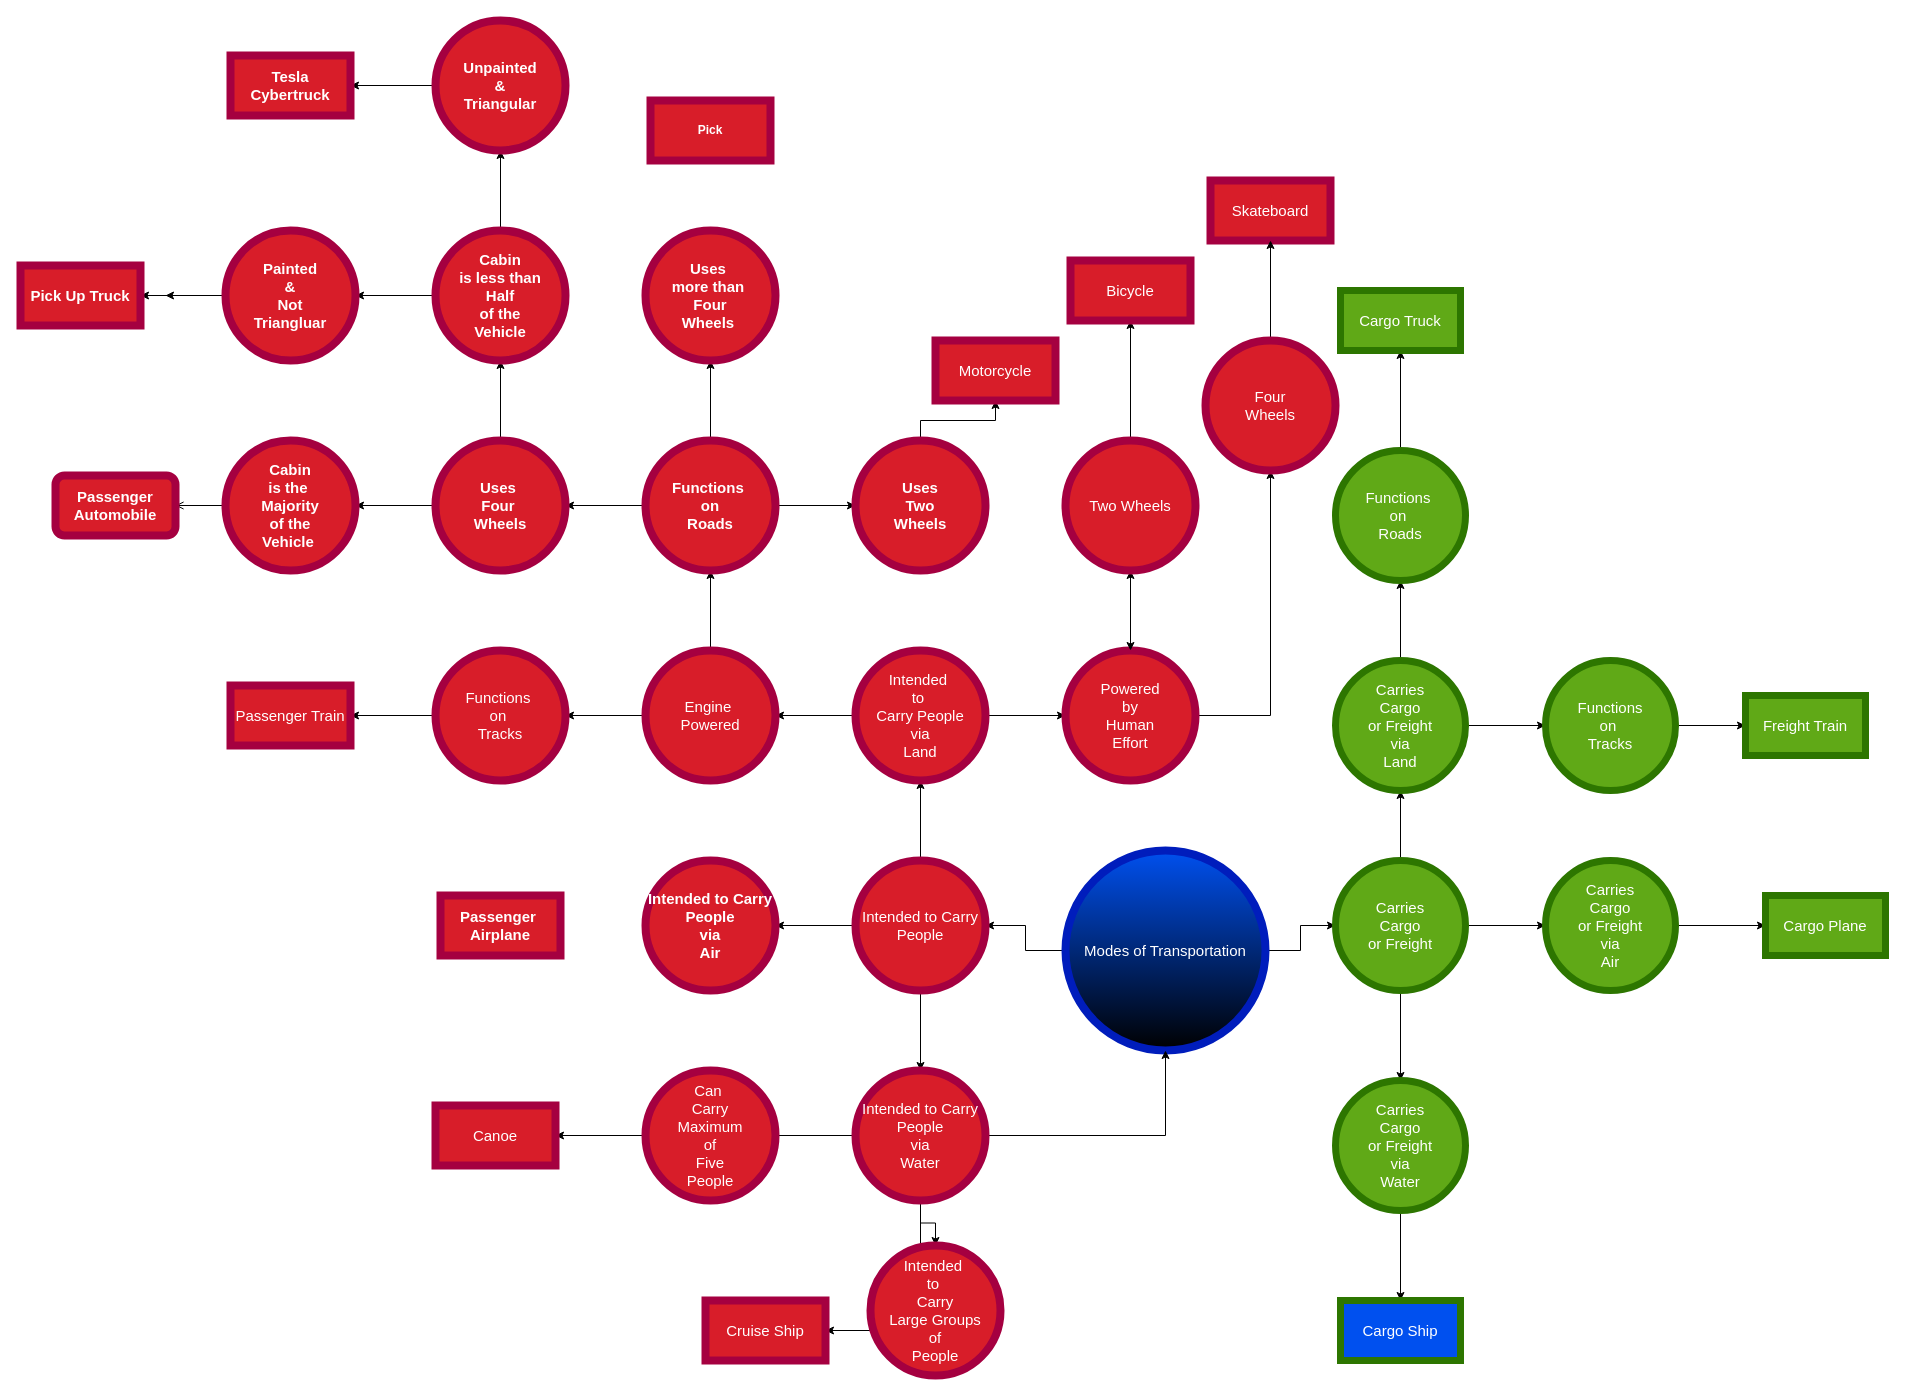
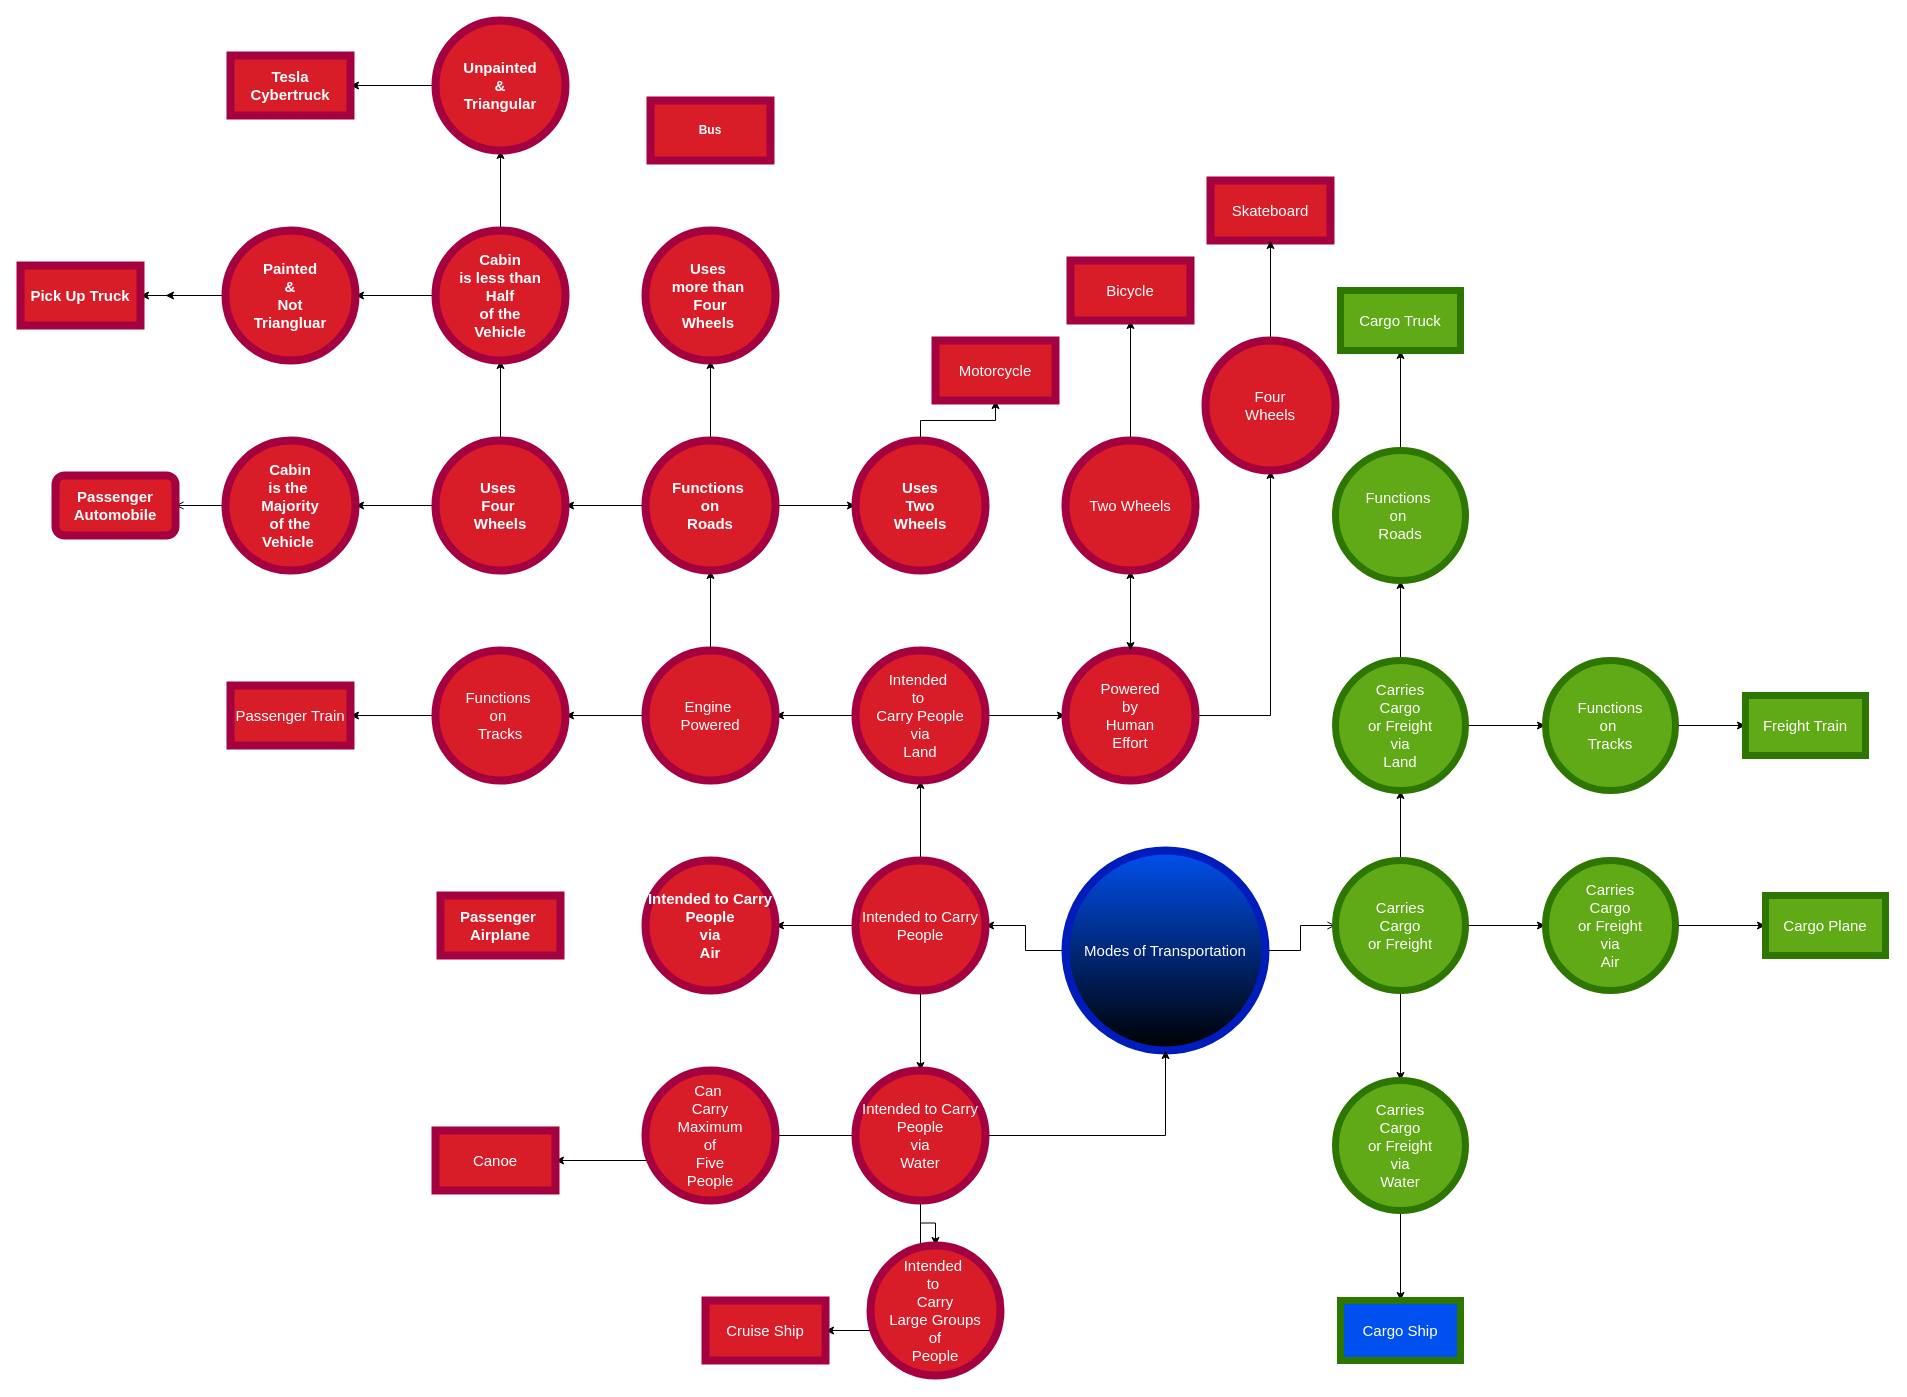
node "Pick": label "Pick" -> "Bus"
edge "Modes of Transportation" -> "Carries Cargo or Freight": arrowhead classic -> open
node "Canoe": moved (496, 1136) -> (496, 1161)
